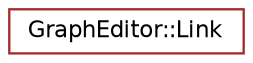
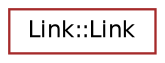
node "GraphEditor::Link": label "GraphEditor::Link" -> "Link::Link"
